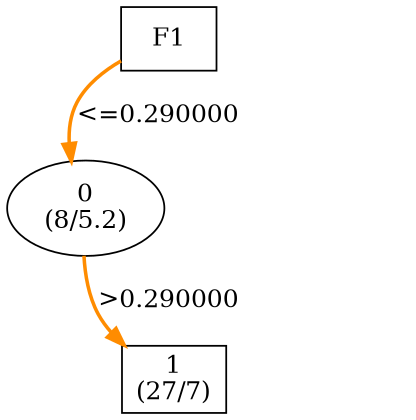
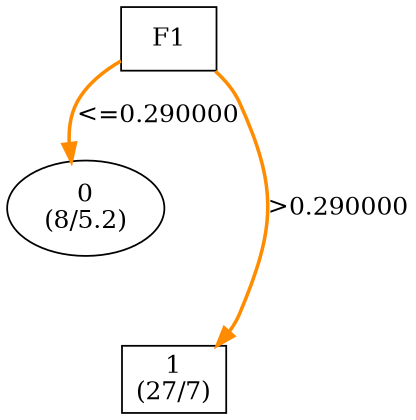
edge "0 (8/5.2)" -> "1 (27/7)": now "F1" -> "1 (27/7)"
